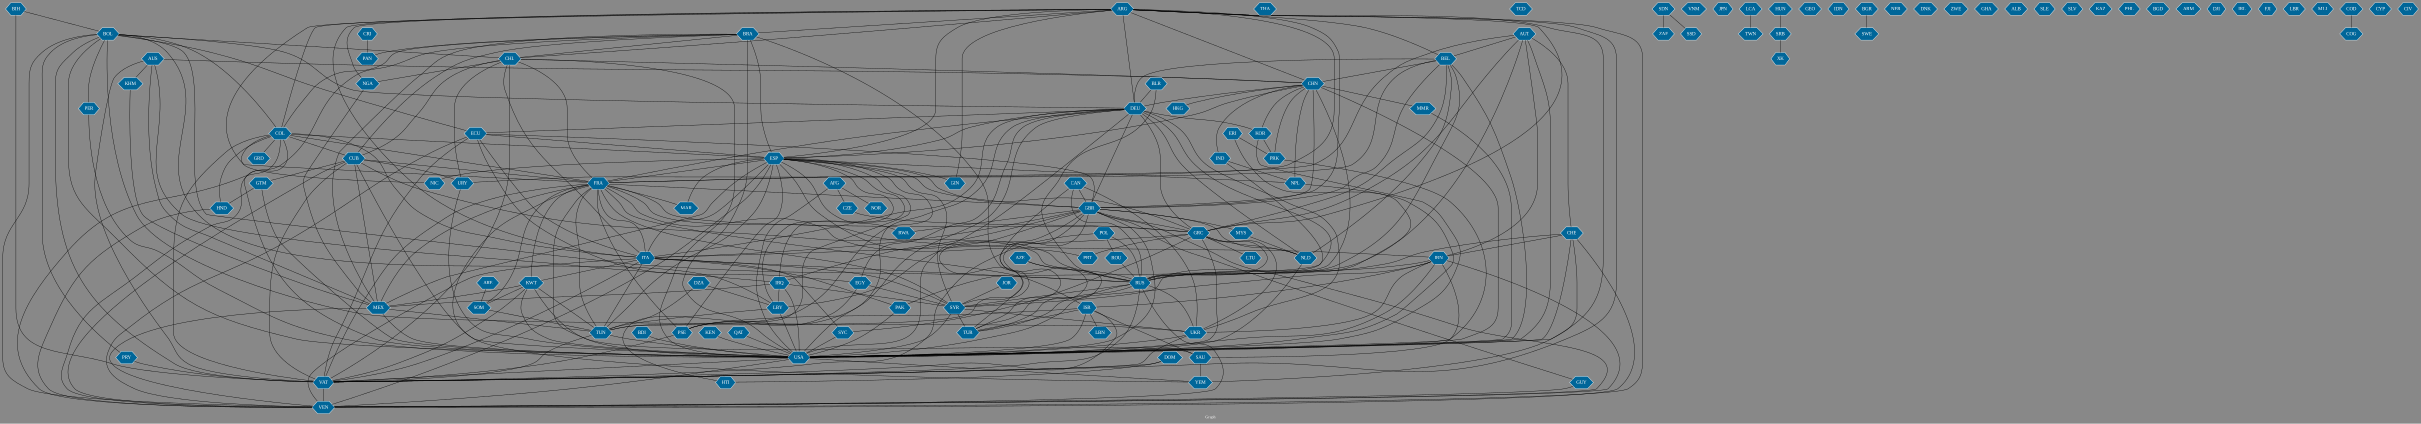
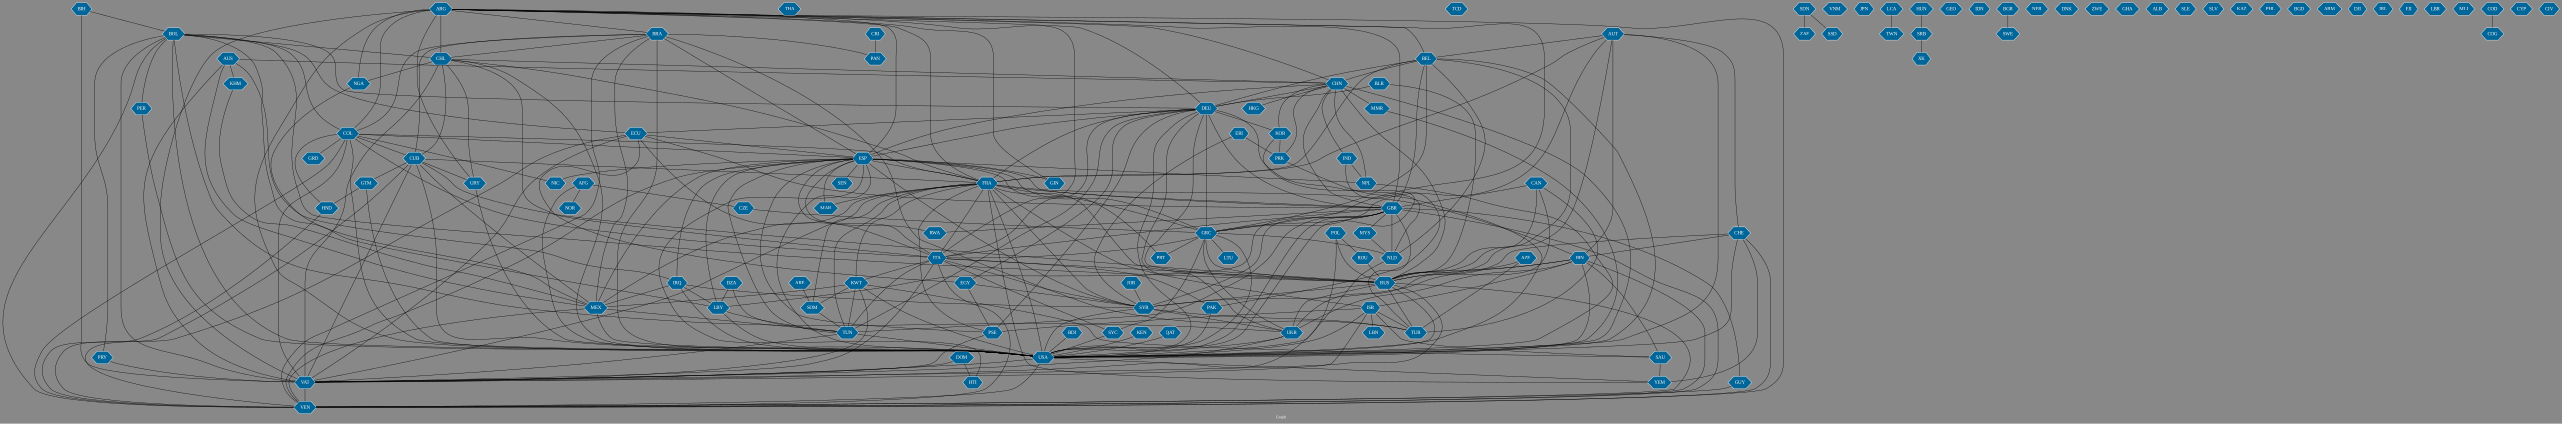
node "SEN": added
edge "GBR" -- "IRQ": removed
